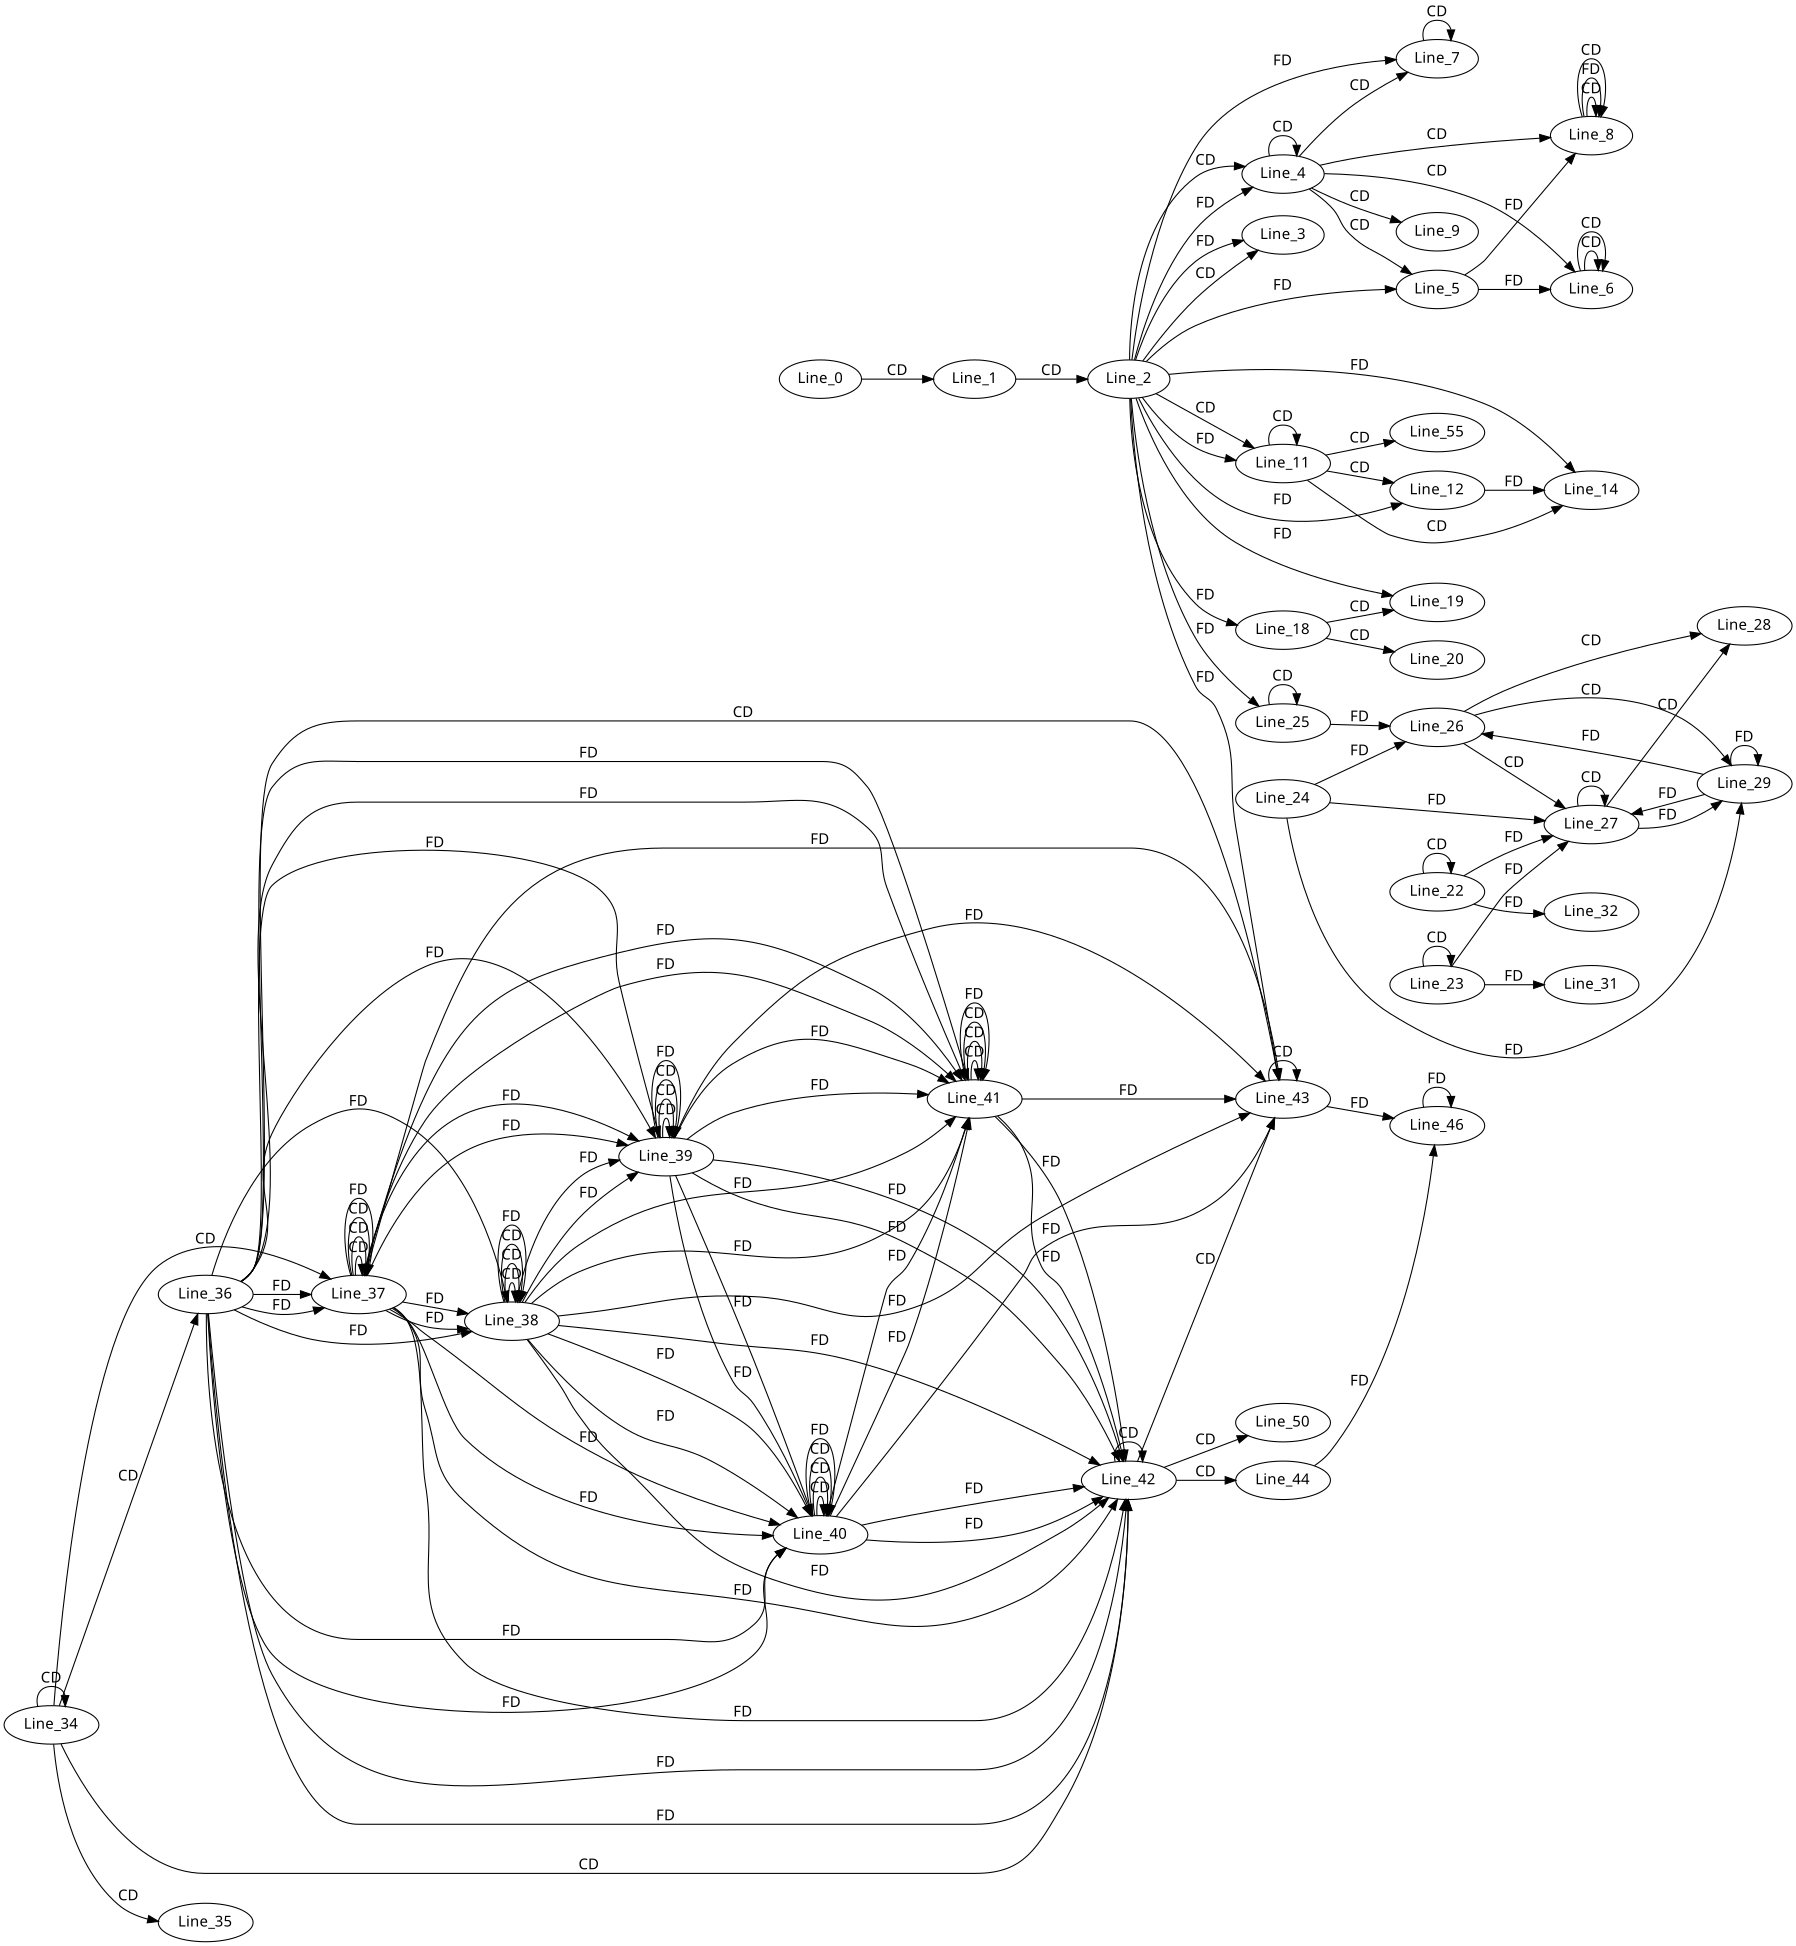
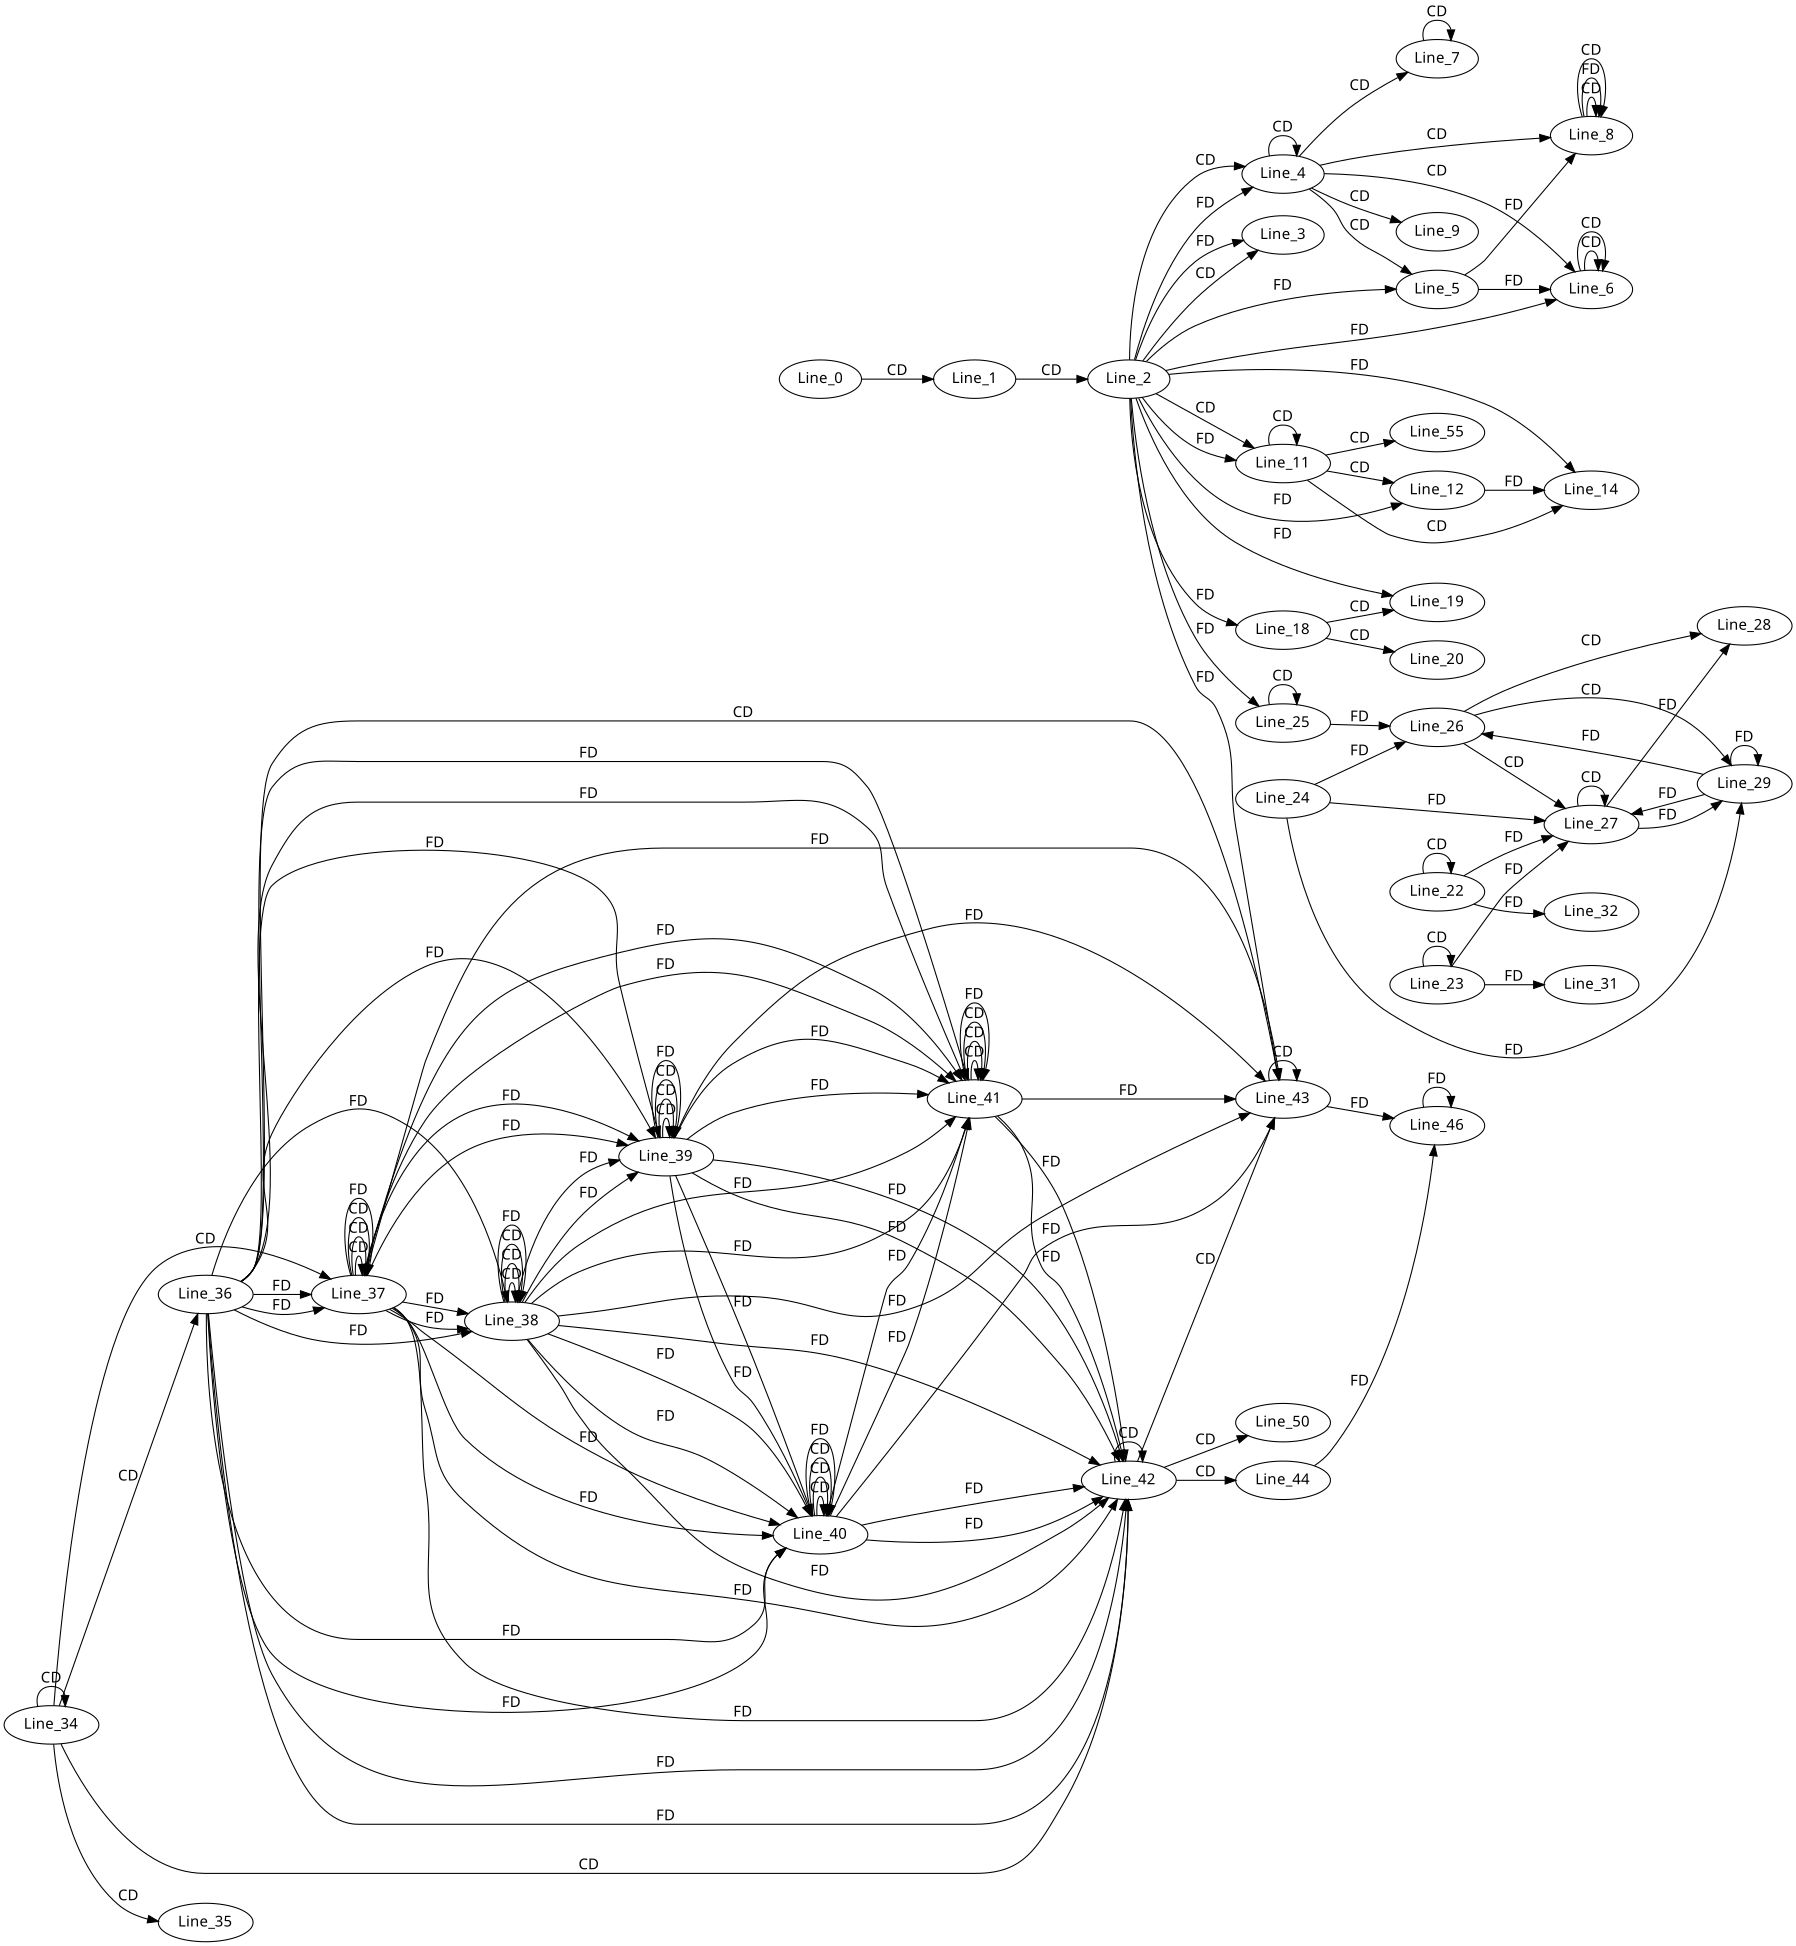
edge "Line_2" -> "Line_7": now "Line_2" -> "Line_6"
edge "Line_27" -> "Line_28": label "CD" -> "FD"
